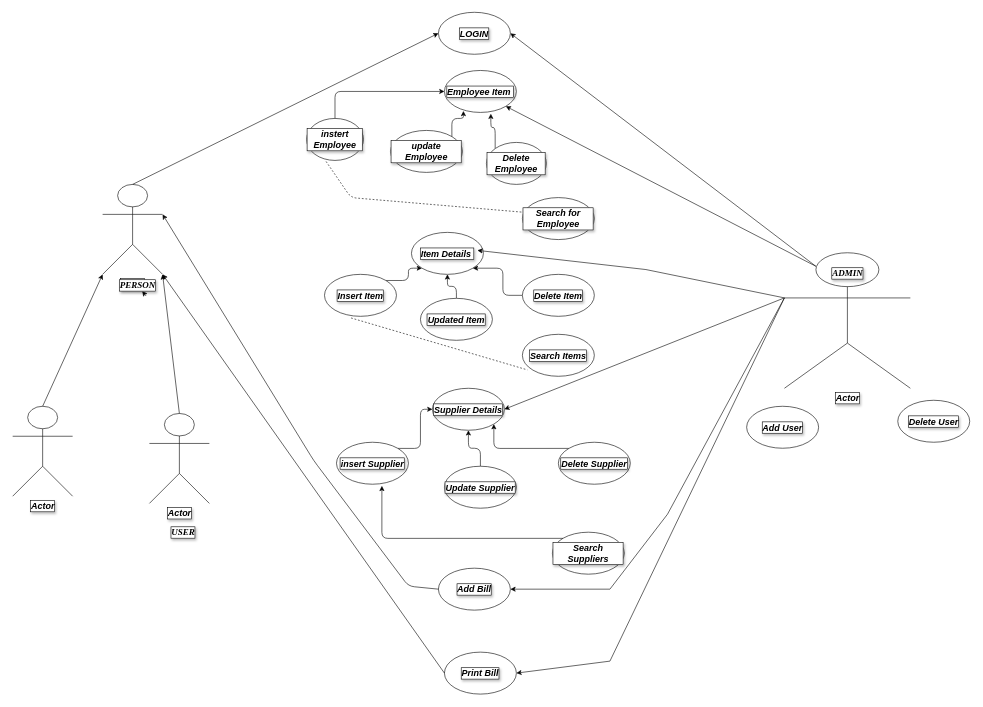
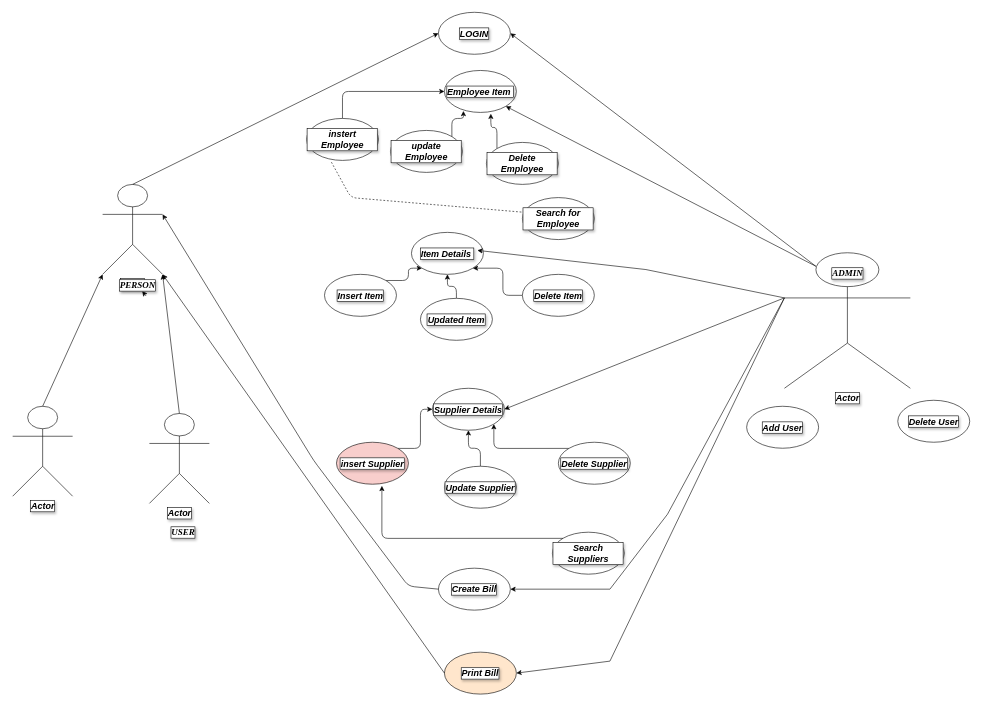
node "instert Employee": size 57x42 -> 72x42
node "Delete Employee": size 60x42 -> 72x42
edge "Insert Item" -- "Search Items": removed
node "Search Items": removed
node "insert Supplier": fillcolor #ffffff -> #f8cecc
node "Add Bill": label "Add Bill" -> "Create Bill"
node "Print Bill": fillcolor #ffffff -> #ffe6cc
